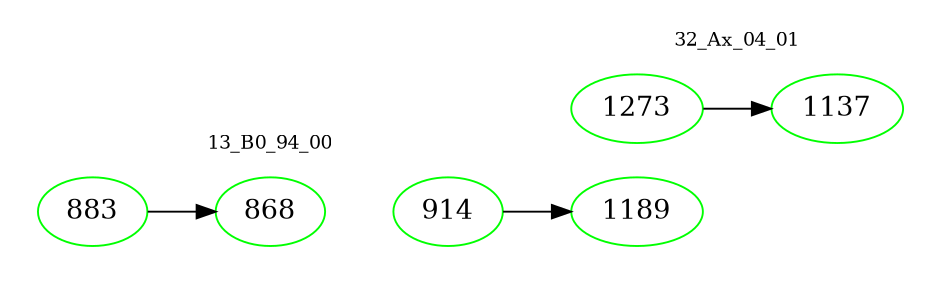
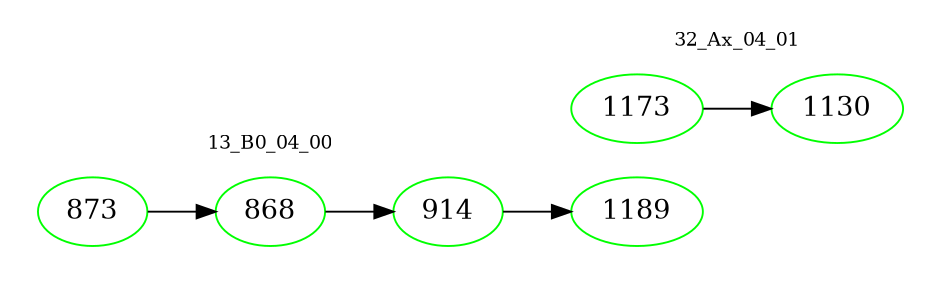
node "1273": label "1273" -> "1173"
node "1137": label "1137" -> "1130"
cluster "13_B0_94_00": label "13_B0_94_00" -> "13_B0_04_00"
node "883": label "883" -> "873"
edge "868" -> "914": added
